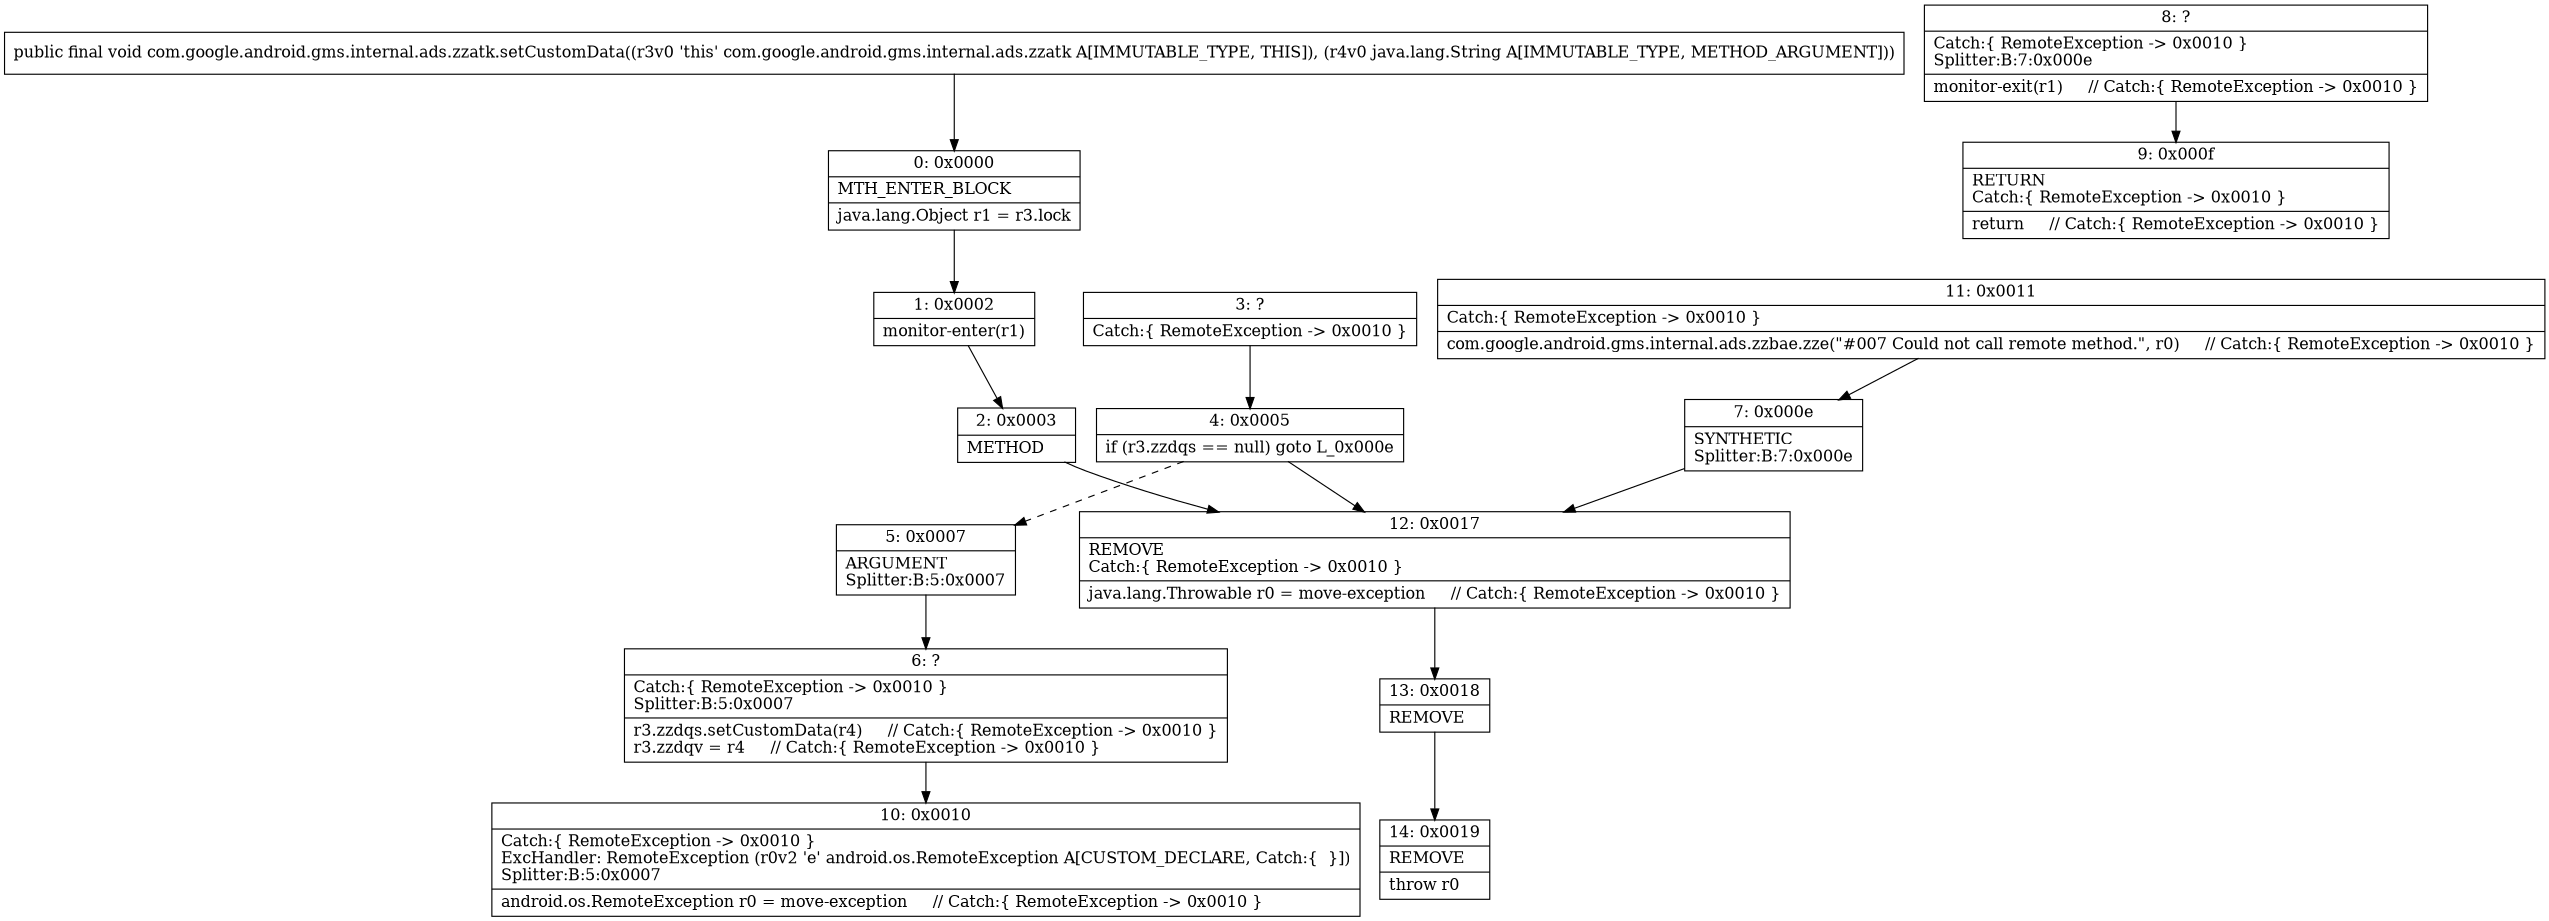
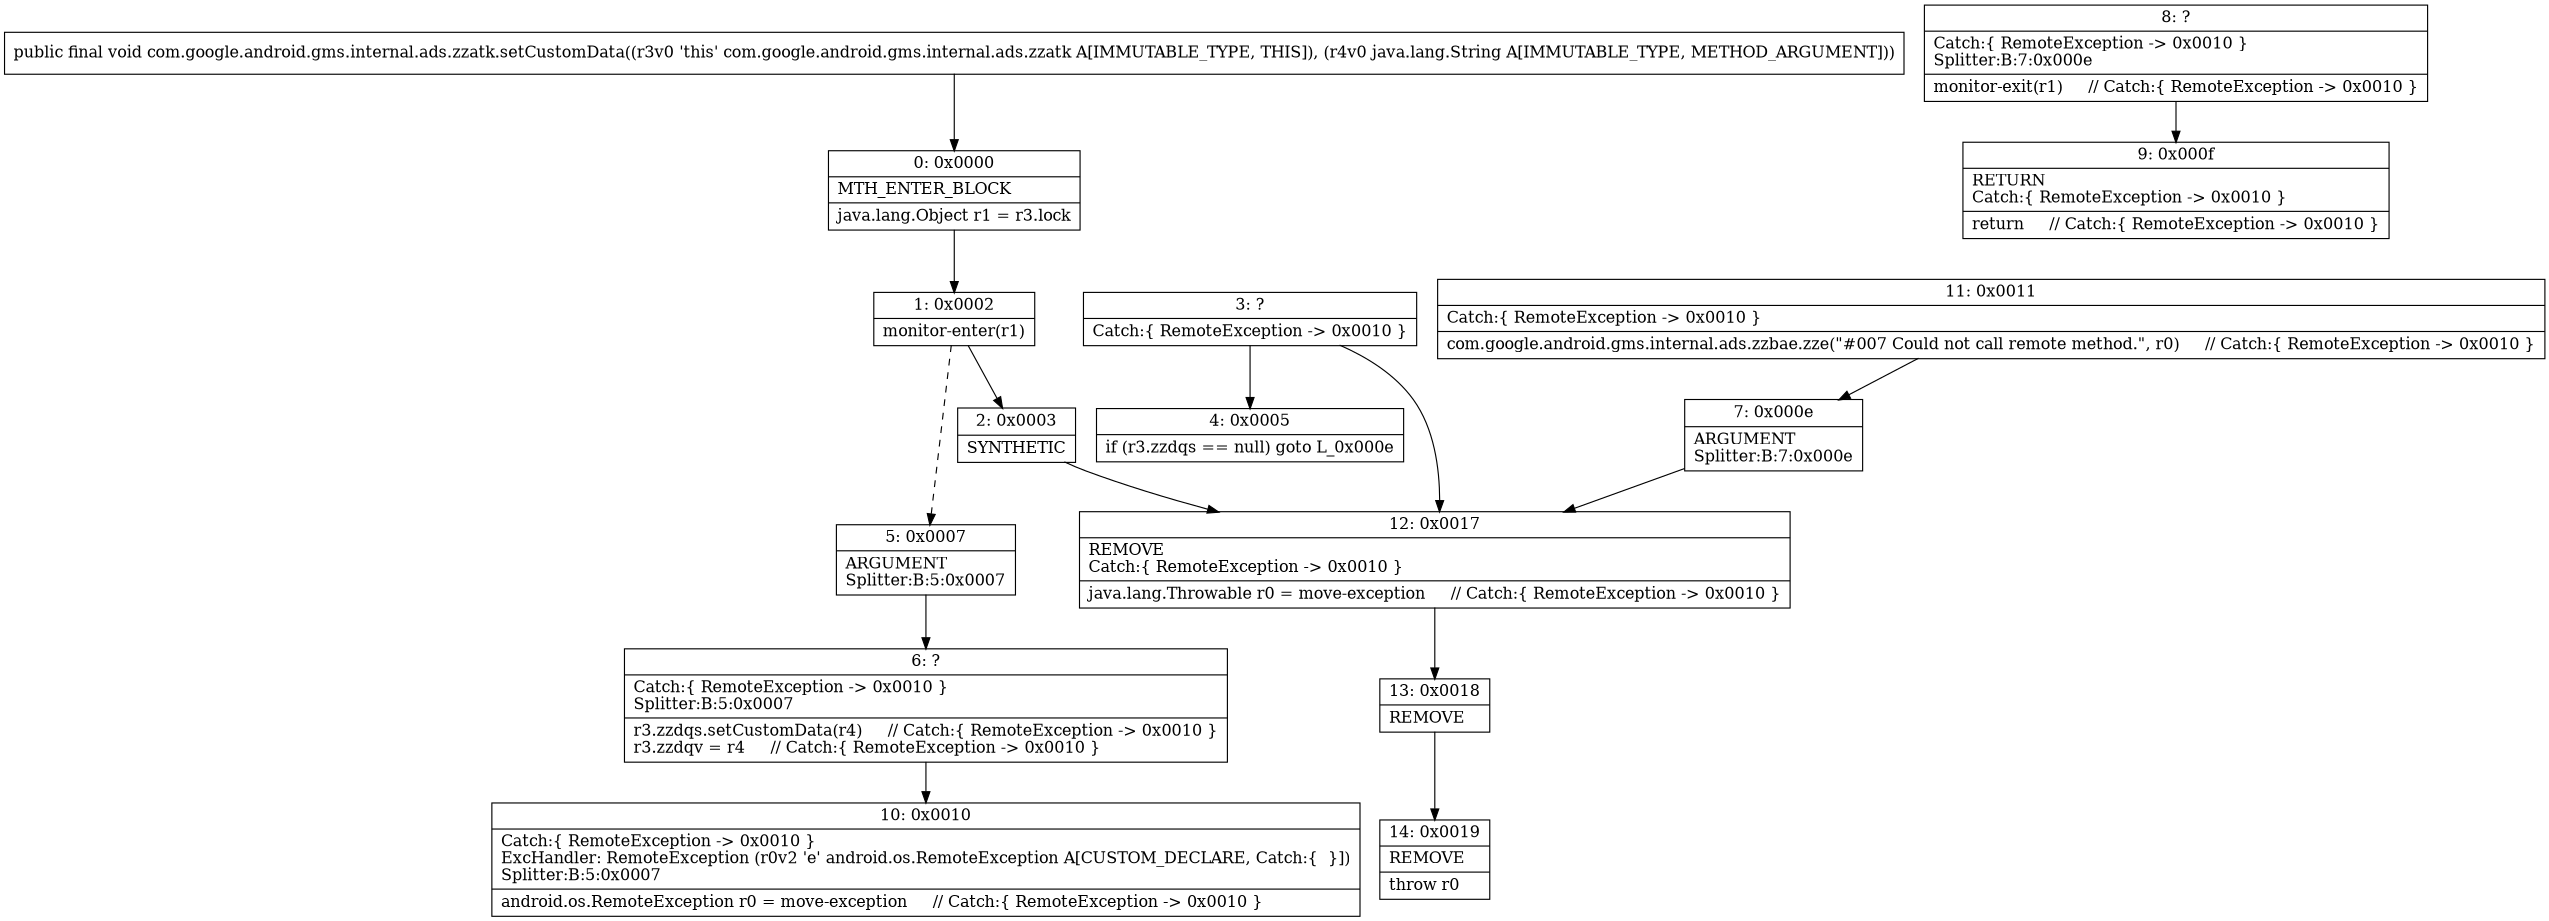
node "7: 0x000e": text "SYNTHETIC" -> "ARGUMENT"
node "2: 0x0003": text "METHOD" -> "SYNTHETIC"
edge "4: 0x0005" -> "12: 0x0017": now "3: ?" -> "12: 0x0017"
edge "4: 0x0005" -> "5: 0x0007": now "1: 0x0002" -> "5: 0x0007"
